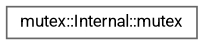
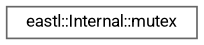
node "mutex::Internal::mutex": label "mutex::Internal::mutex" -> "eastl::Internal::mutex"
